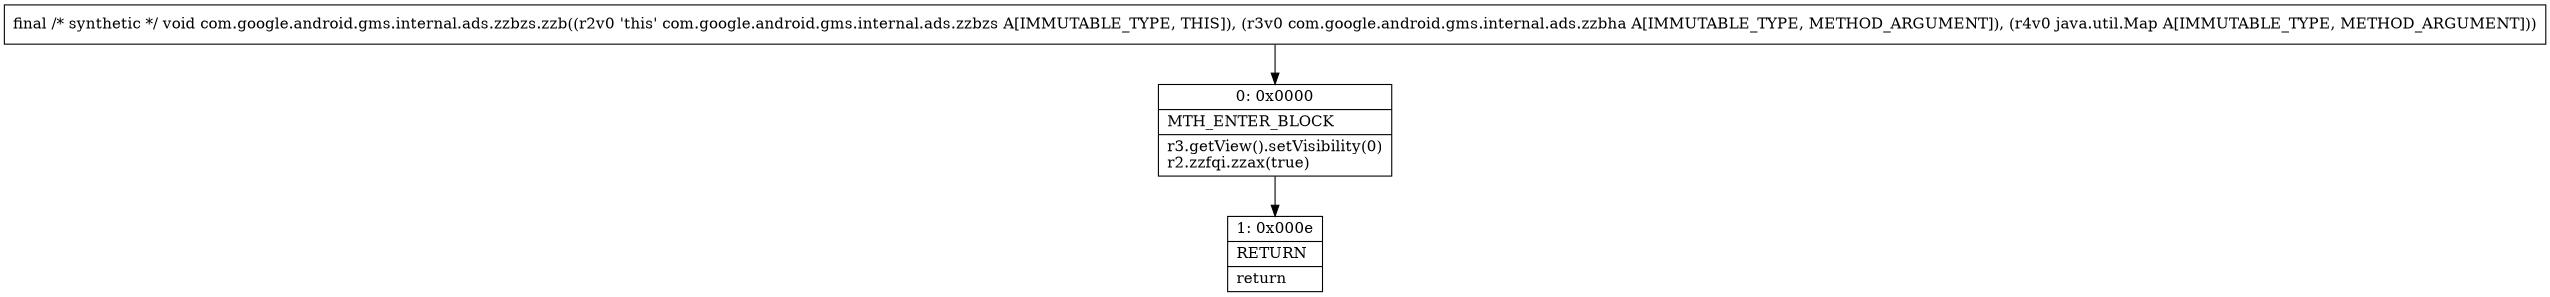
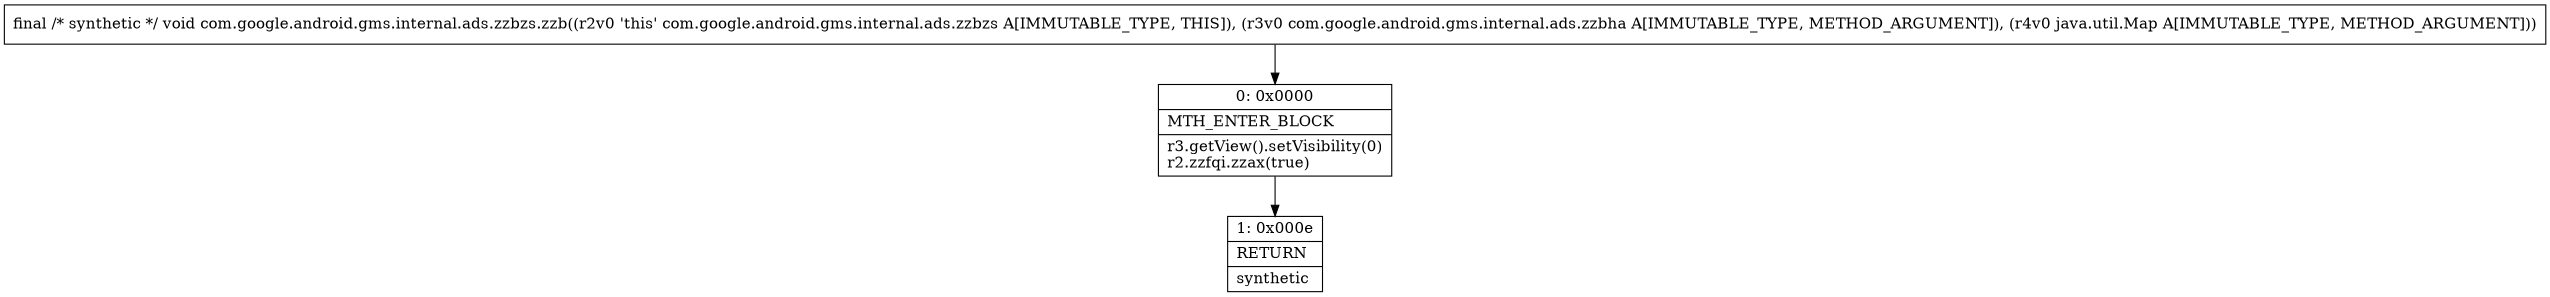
node "1: 0x000e": text "return" -> "synthetic"
